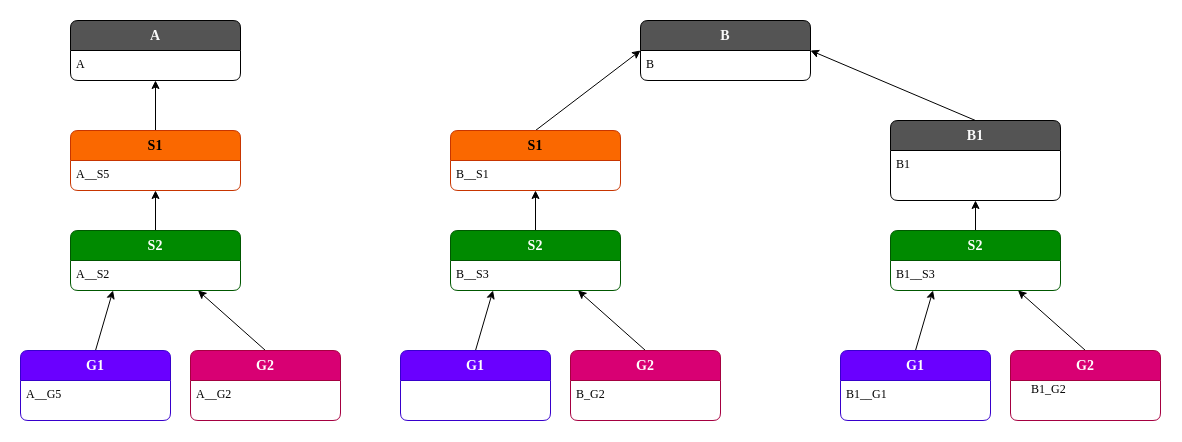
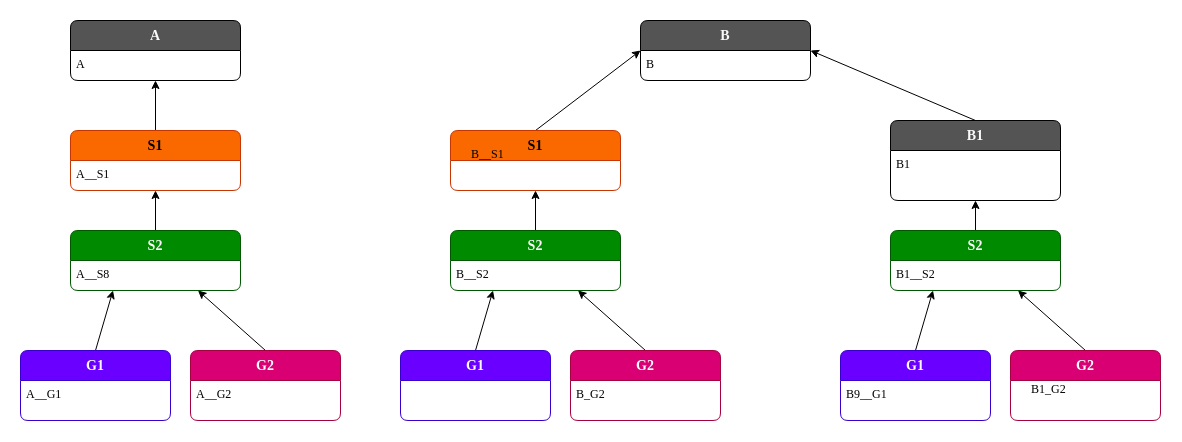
node "A__S5": label "A__S5" -> "A__S1"
node "B__S1": moved (481, 176) -> (496, 156)
node "A__S2": label "A__S2" -> "A__S8"
node "B__S3": label "B__S3" -> "B__S2"
node "B1__S3": label "B1__S3" -> "B1__S2"
node "A__G5": label "A__G5" -> "A__G1"
node "B1__G1": label "B1__G1" -> "B9__G1"
